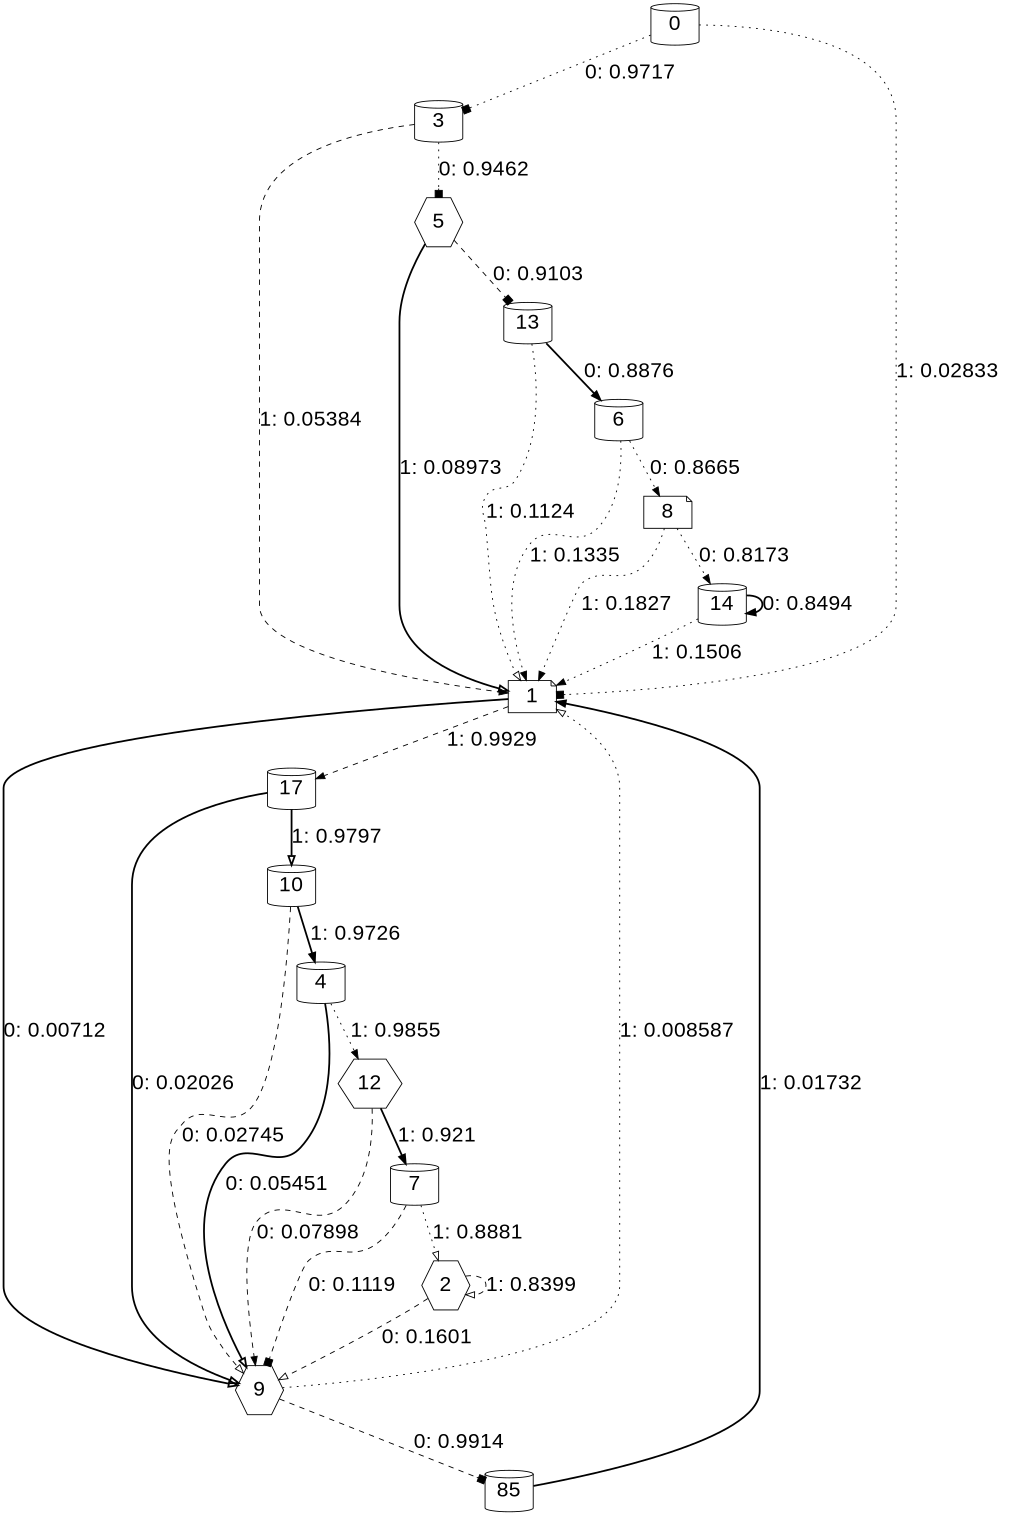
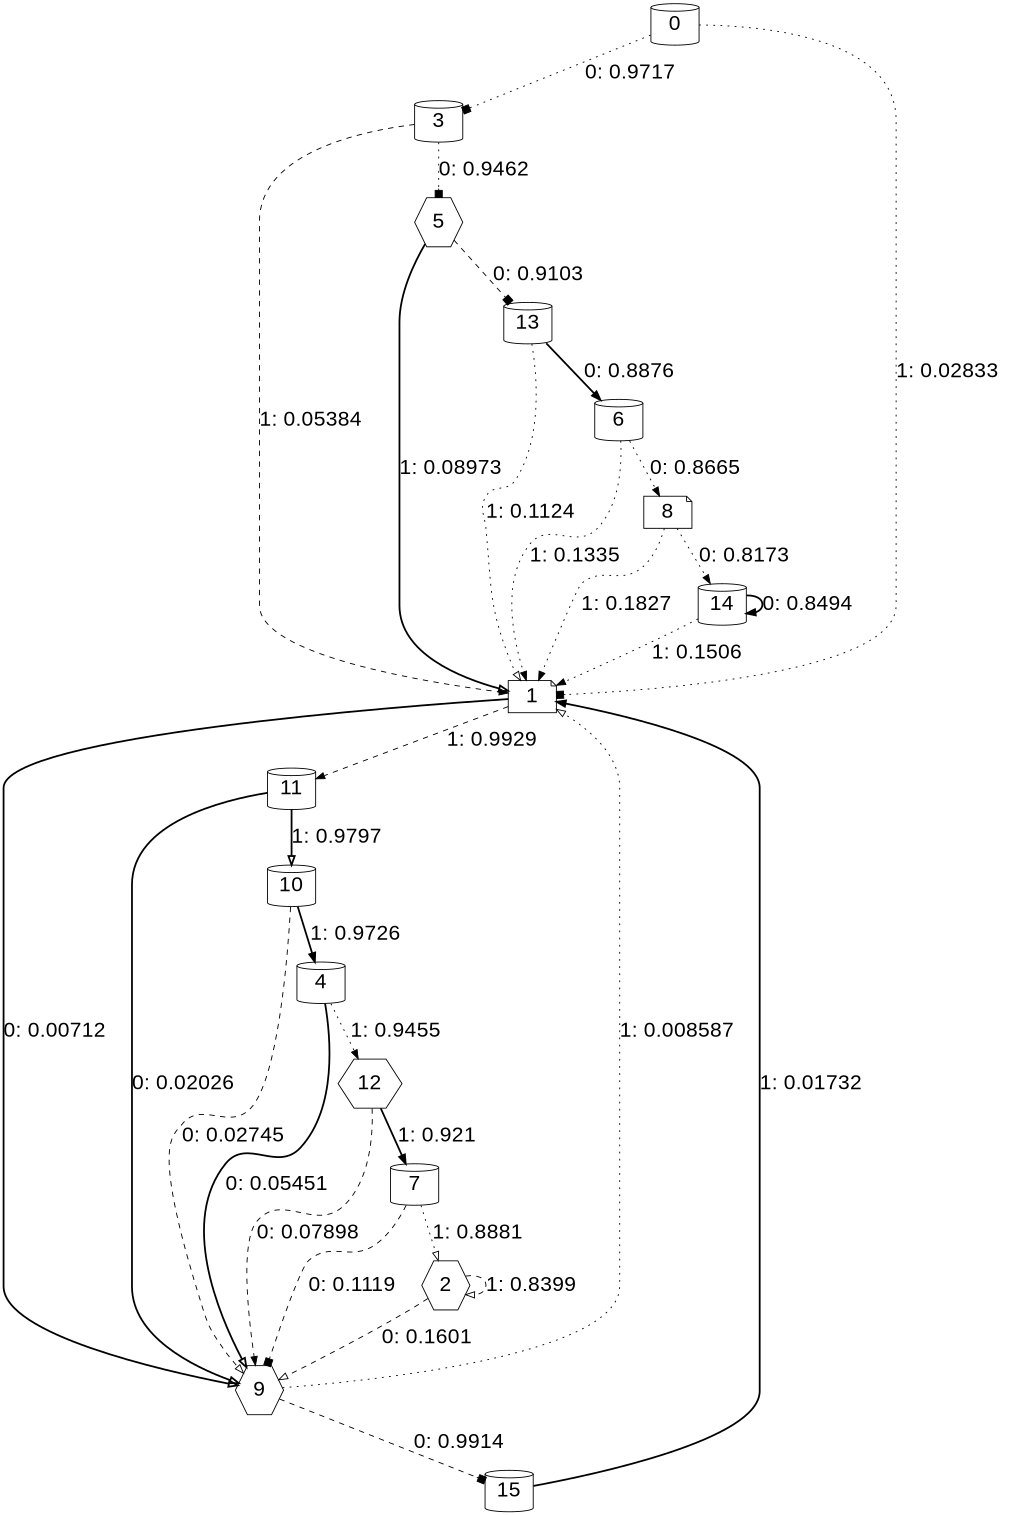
node "17": label "17" -> "11"
edge "4" -> "12": label "1: 0.9855   " -> "1: 0.9455   "
node "85": label "85" -> "15"
